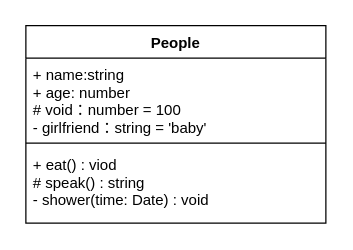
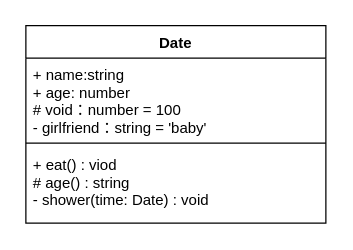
node "People": label "People" -> "Date"
node "+ eat() : viod # speak() : string - shower(time: Date) : void": label "+ eat() : viod # speak() : string - shower(time: Date) : void" -> "+ eat() : viod # age() : string - shower(time: Date) : void"
